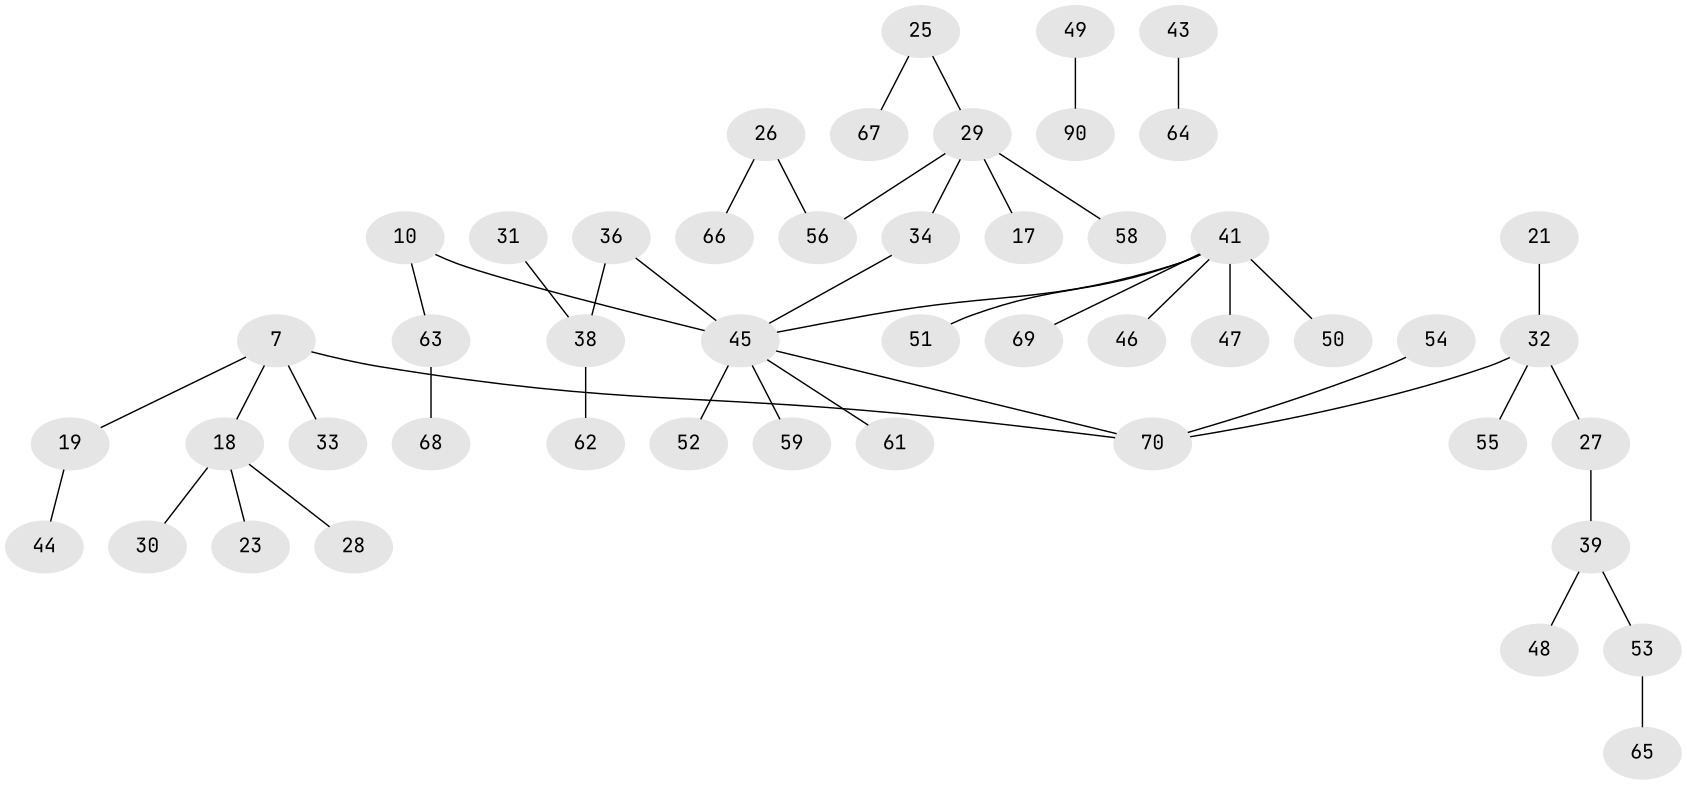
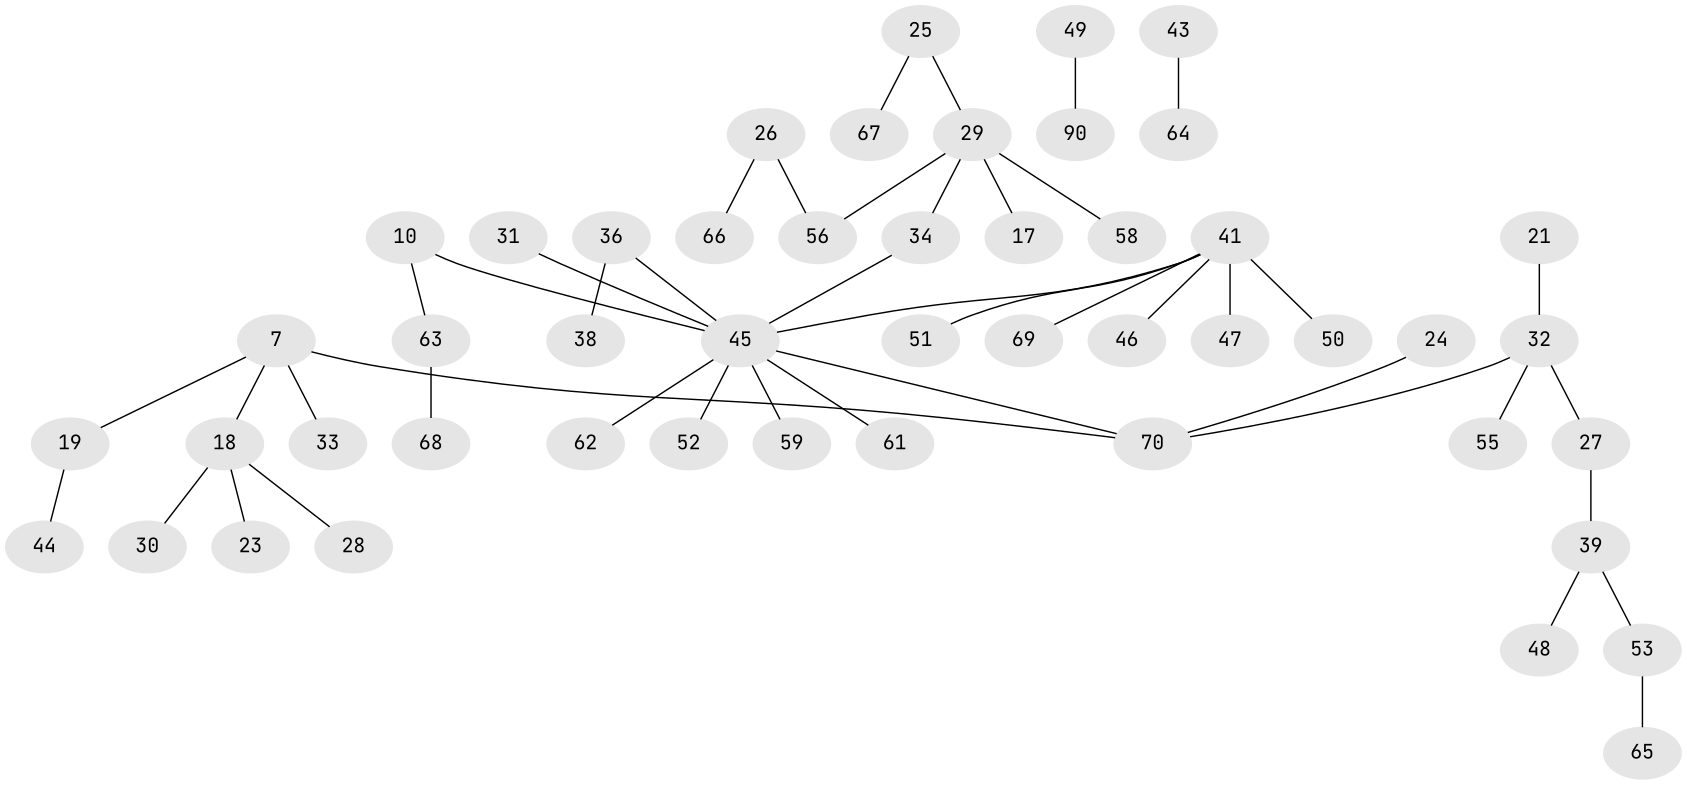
edge "31" -- "38": now "31" -- "45"
node "54": label "54" -> "24"
edge "38" -- "62": now "45" -- "62"
